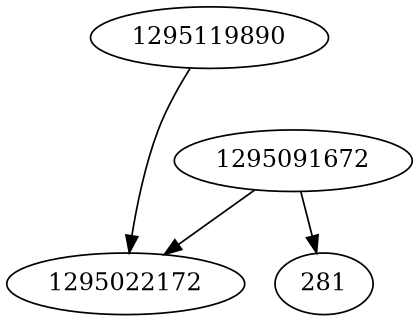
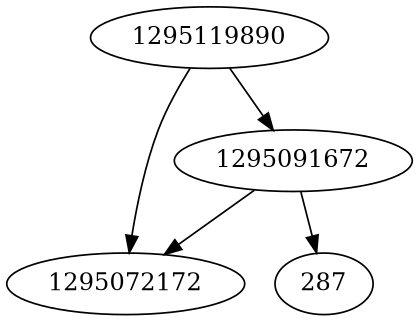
edge "1295119890" -> "1295091672": added
node "1295022172": label "1295022172" -> "1295072172"
node "281": label "281" -> "287"
